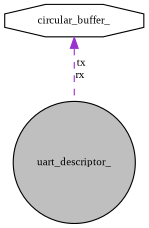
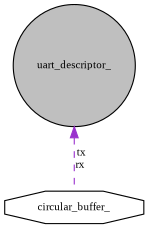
edge "uart_descriptor_" -> "circular_buffer_": reversed
